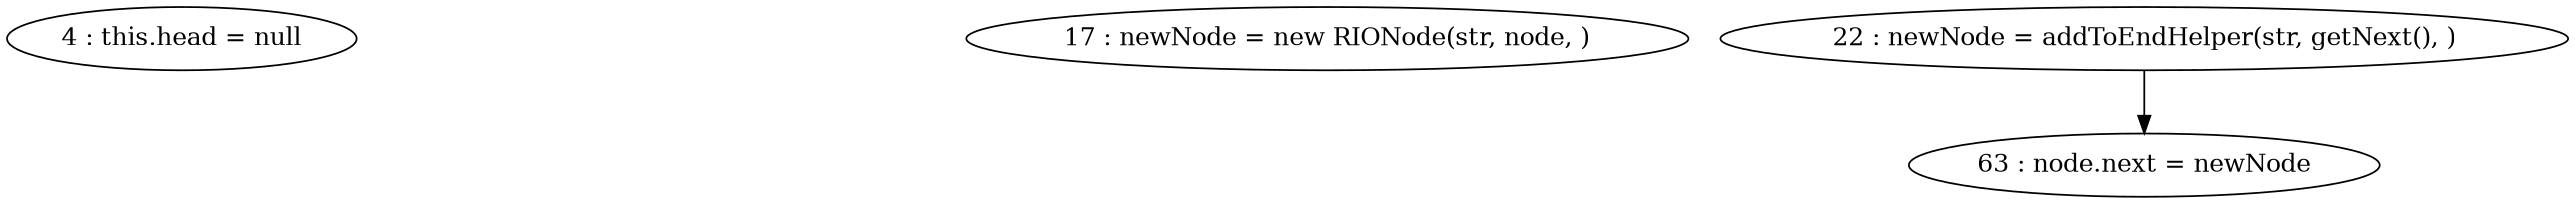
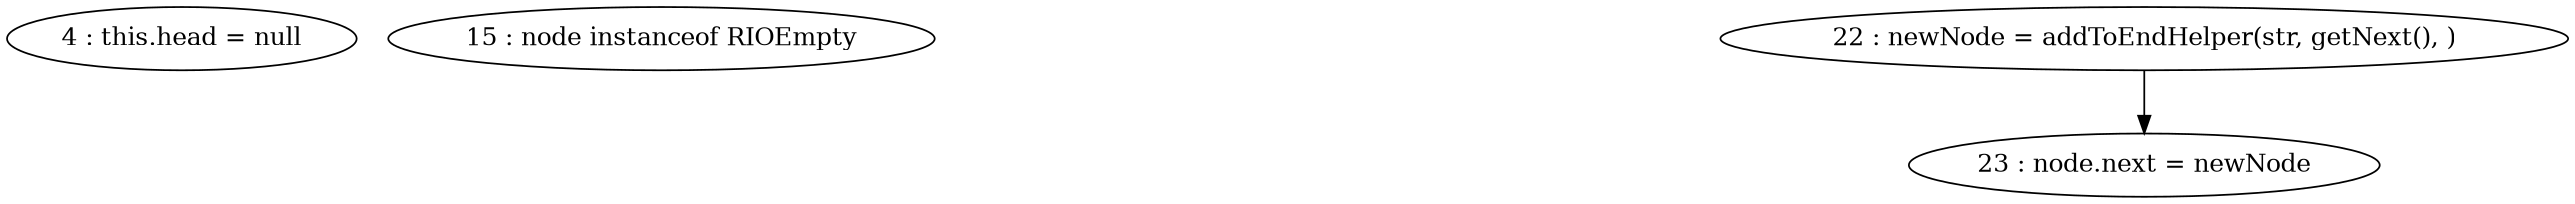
node "15 : node instanceof RIOEmpty": added
node "17 : newNode = new RIONode(str, node, )": removed
node "63 : node.next = newNode": label "63 : node.next = newNode" -> "23 : node.next = newNode"
